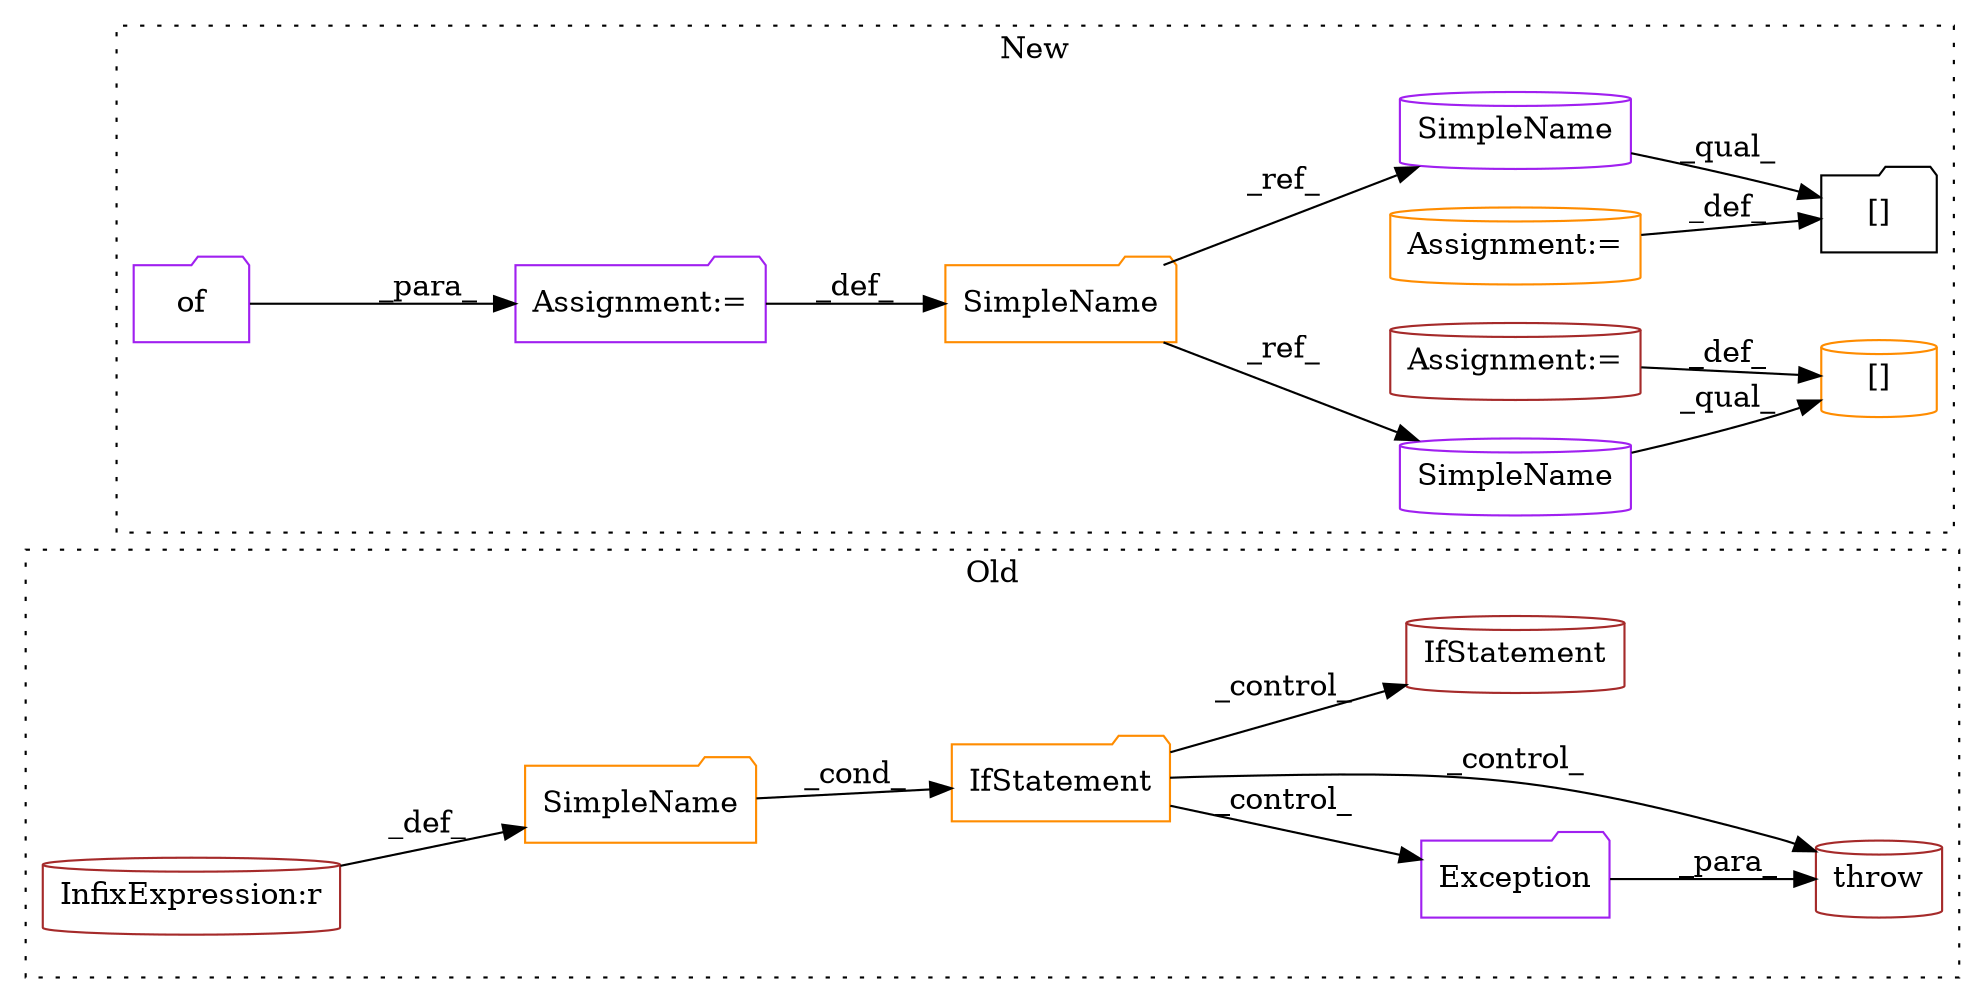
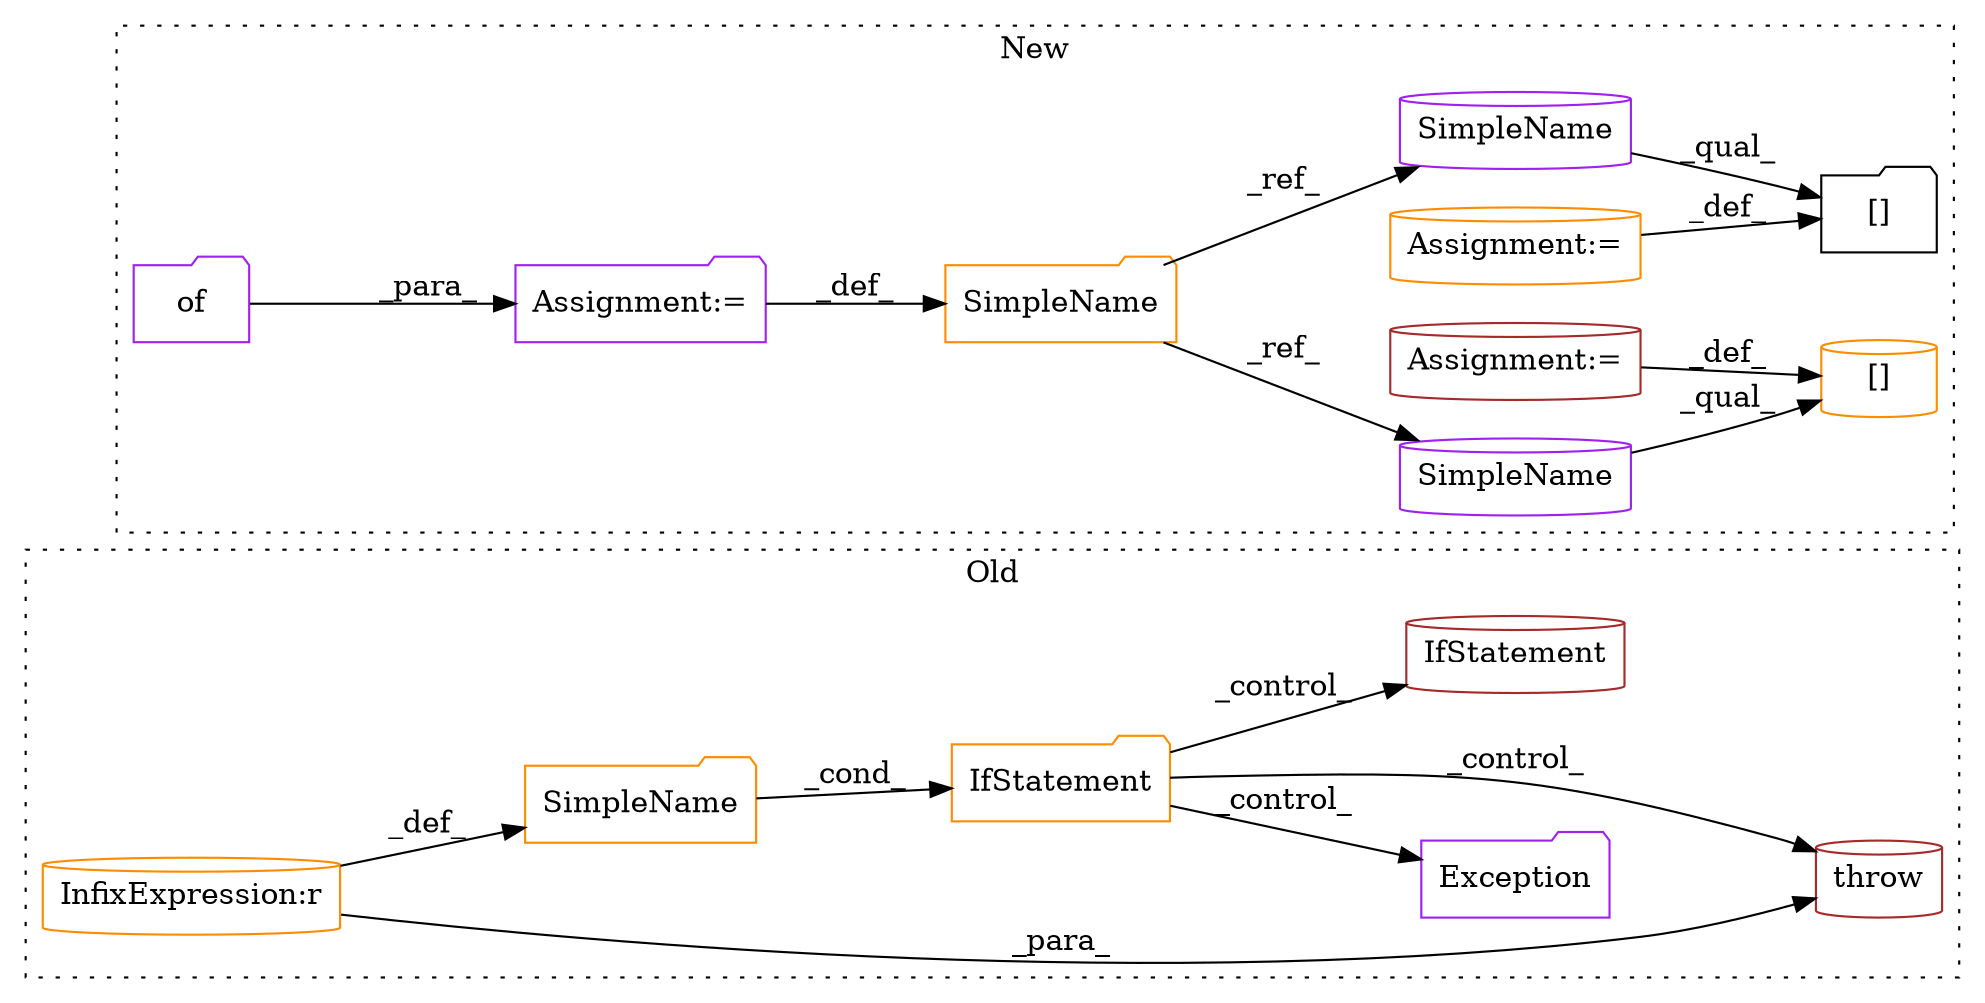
edge "Exception" -> "throw": now "InfixExpression:r" -> "throw"
node "InfixExpression:r": color brown -> darkorange
